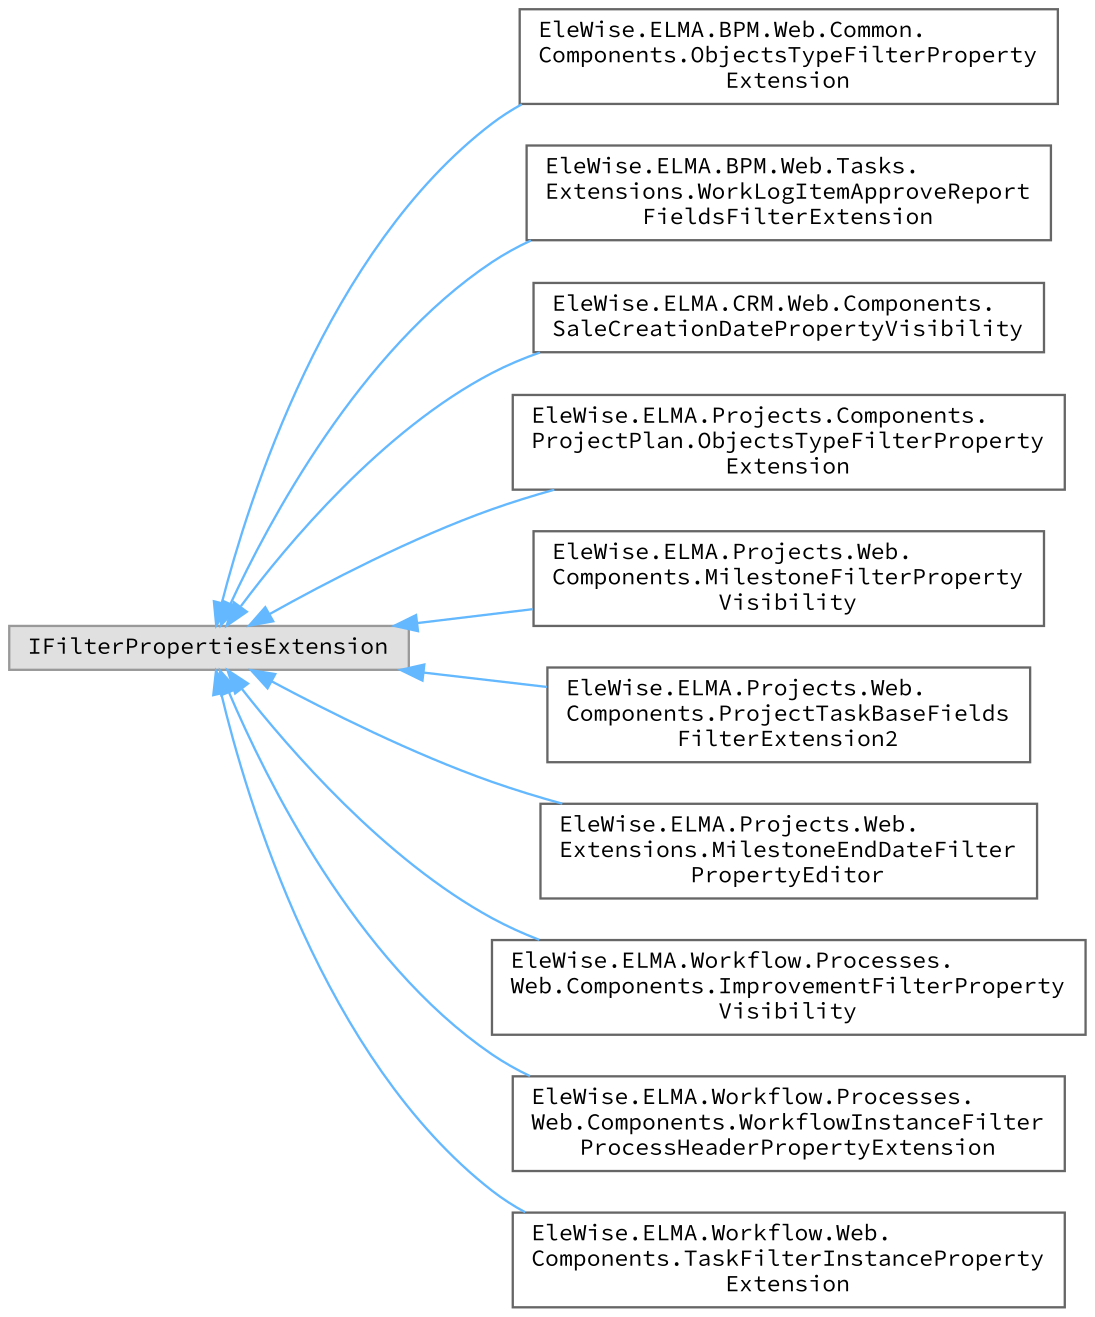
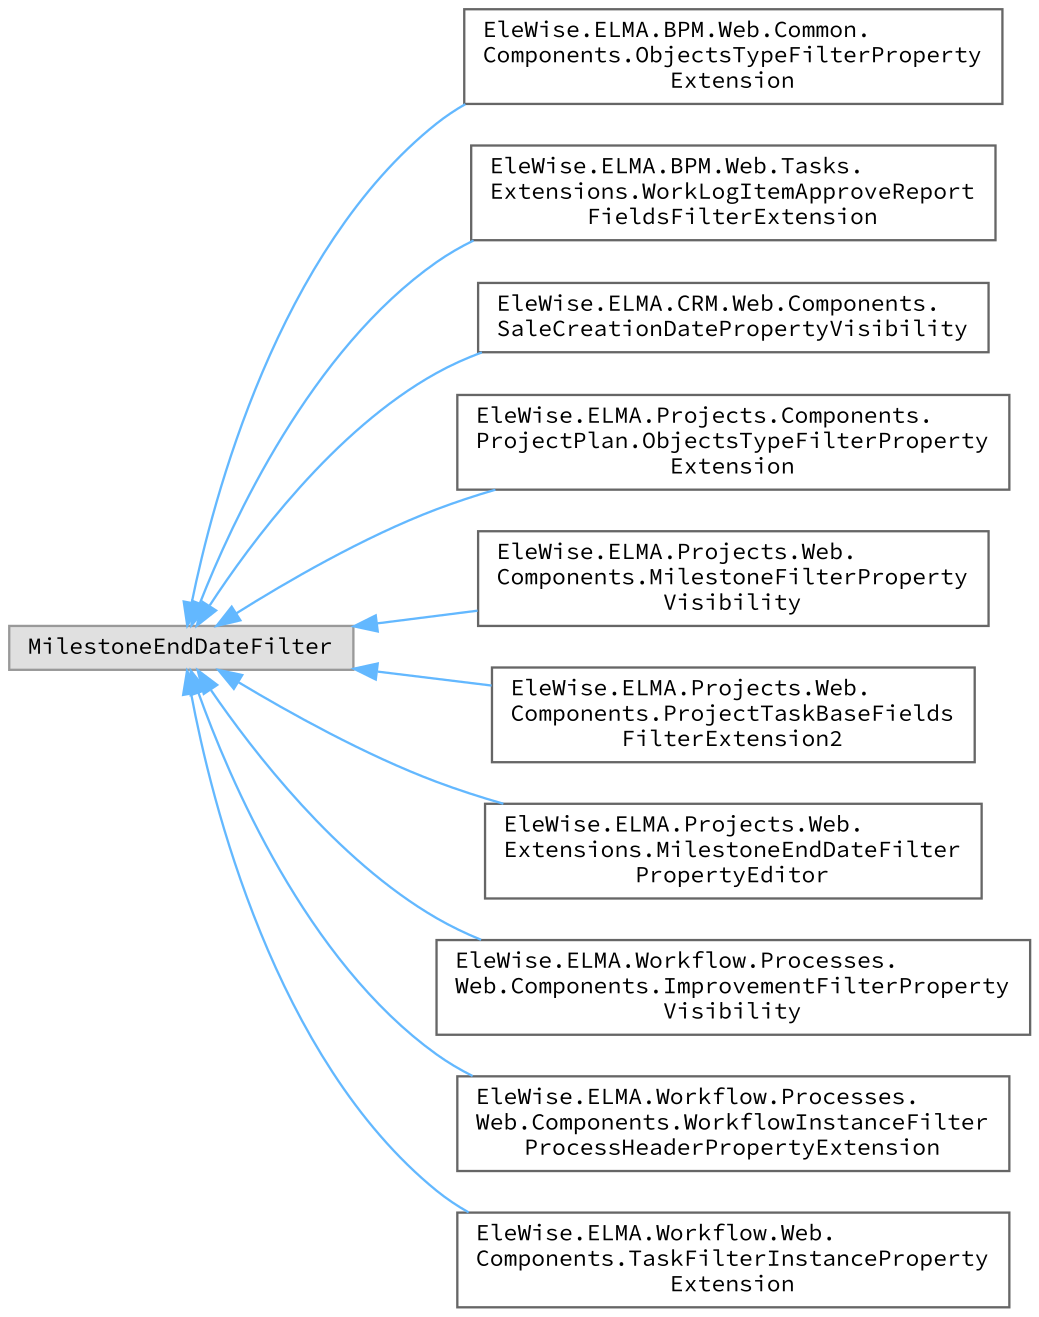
node "IFilterPropertiesExtension": label "IFilterPropertiesExtension" -> "MilestoneEndDateFilter"
